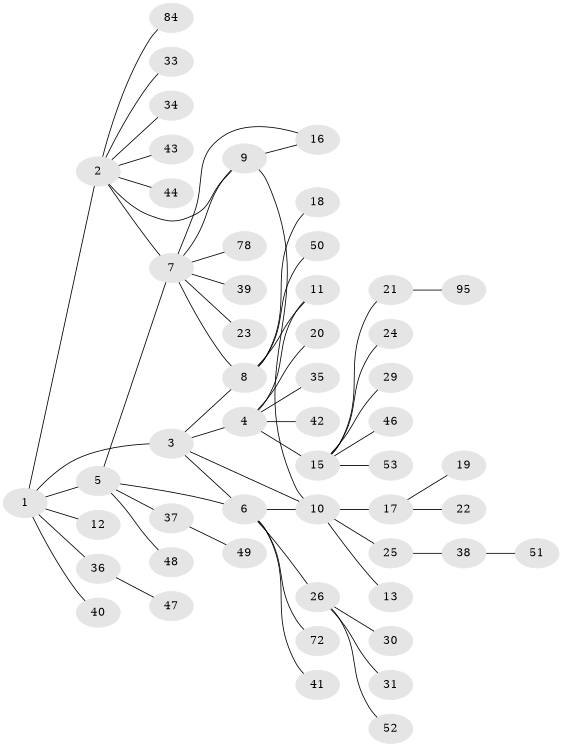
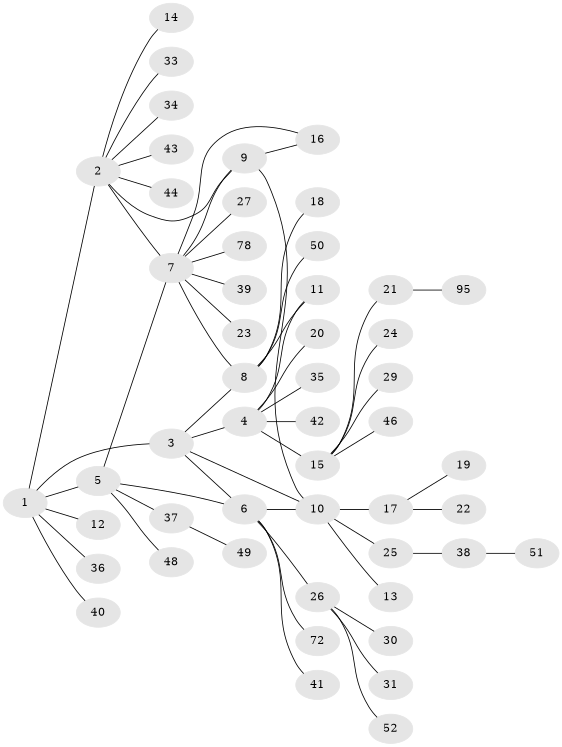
node "84": label "84" -> "14"
node "27": added
node "53": removed
node "47": removed
